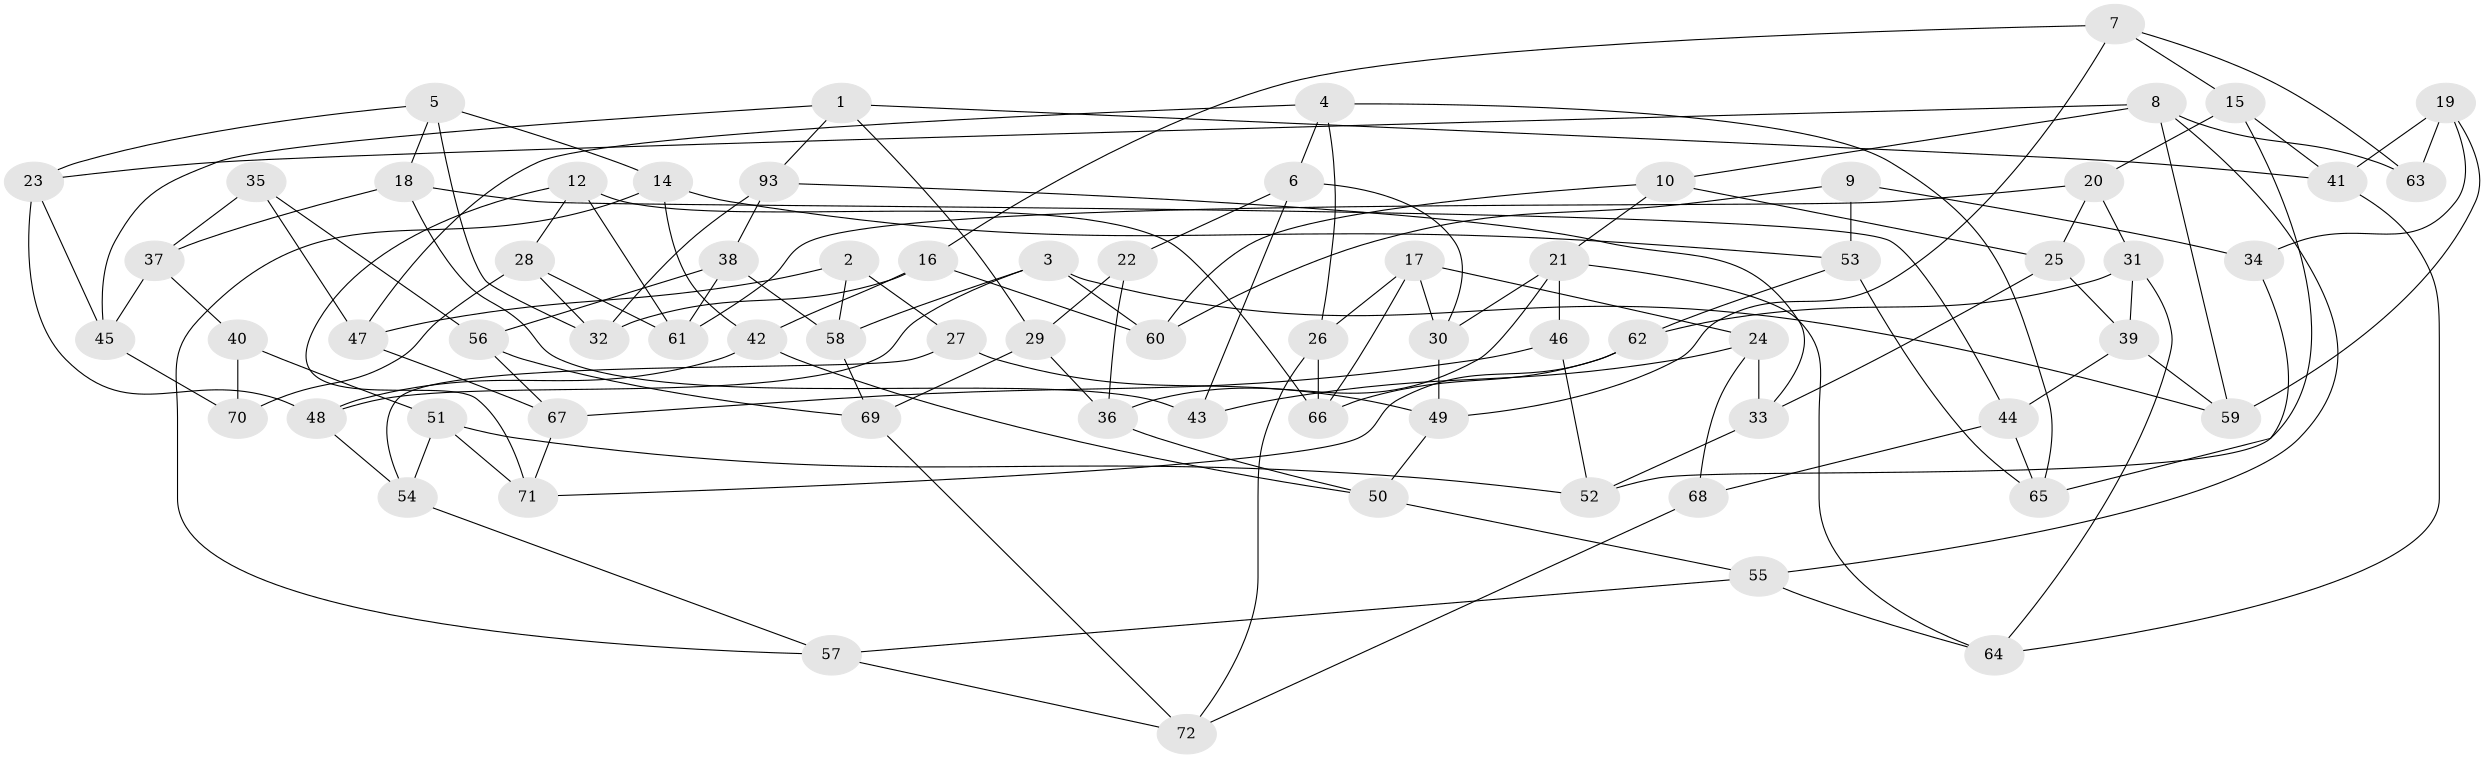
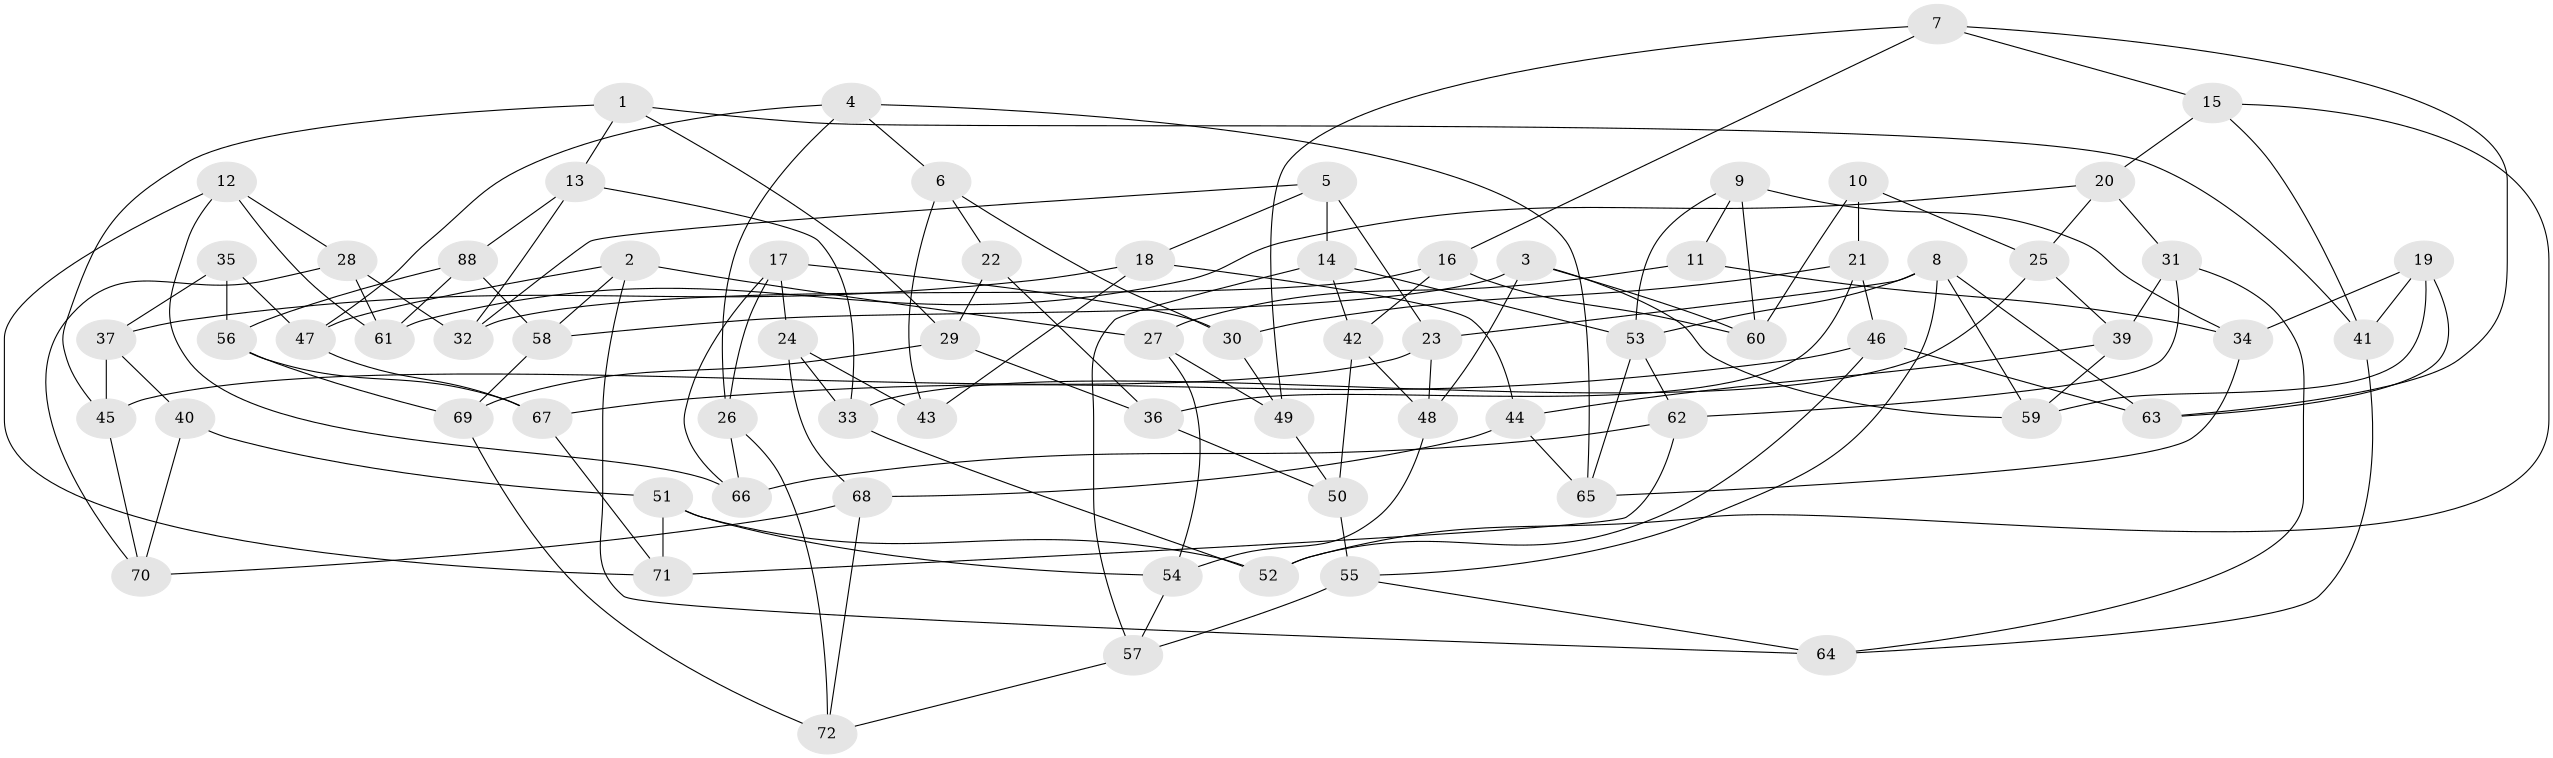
edge "8" -- "10": now "8" -- "53"
node "93": label "93" -> "13"
node "38": label "38" -> "88"
node "11": added
edge "46" -- "63": added
edge "21" -- "64": now "2" -- "64"
edge "68" -- "70": added
